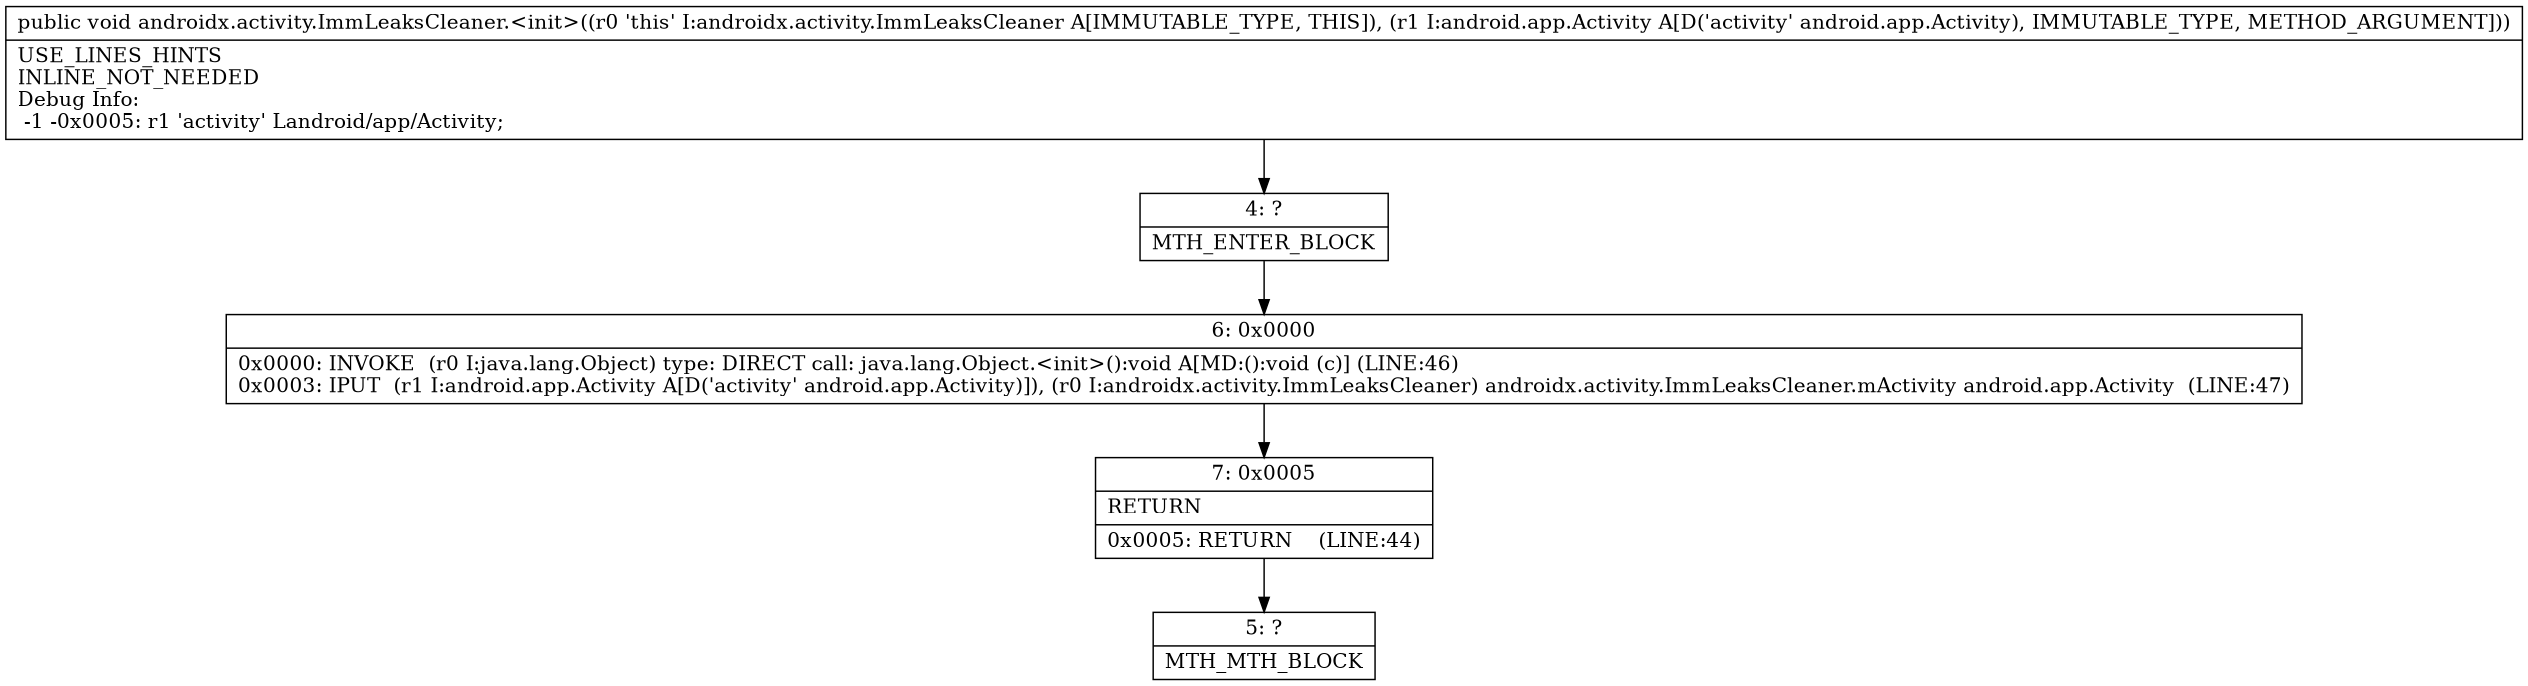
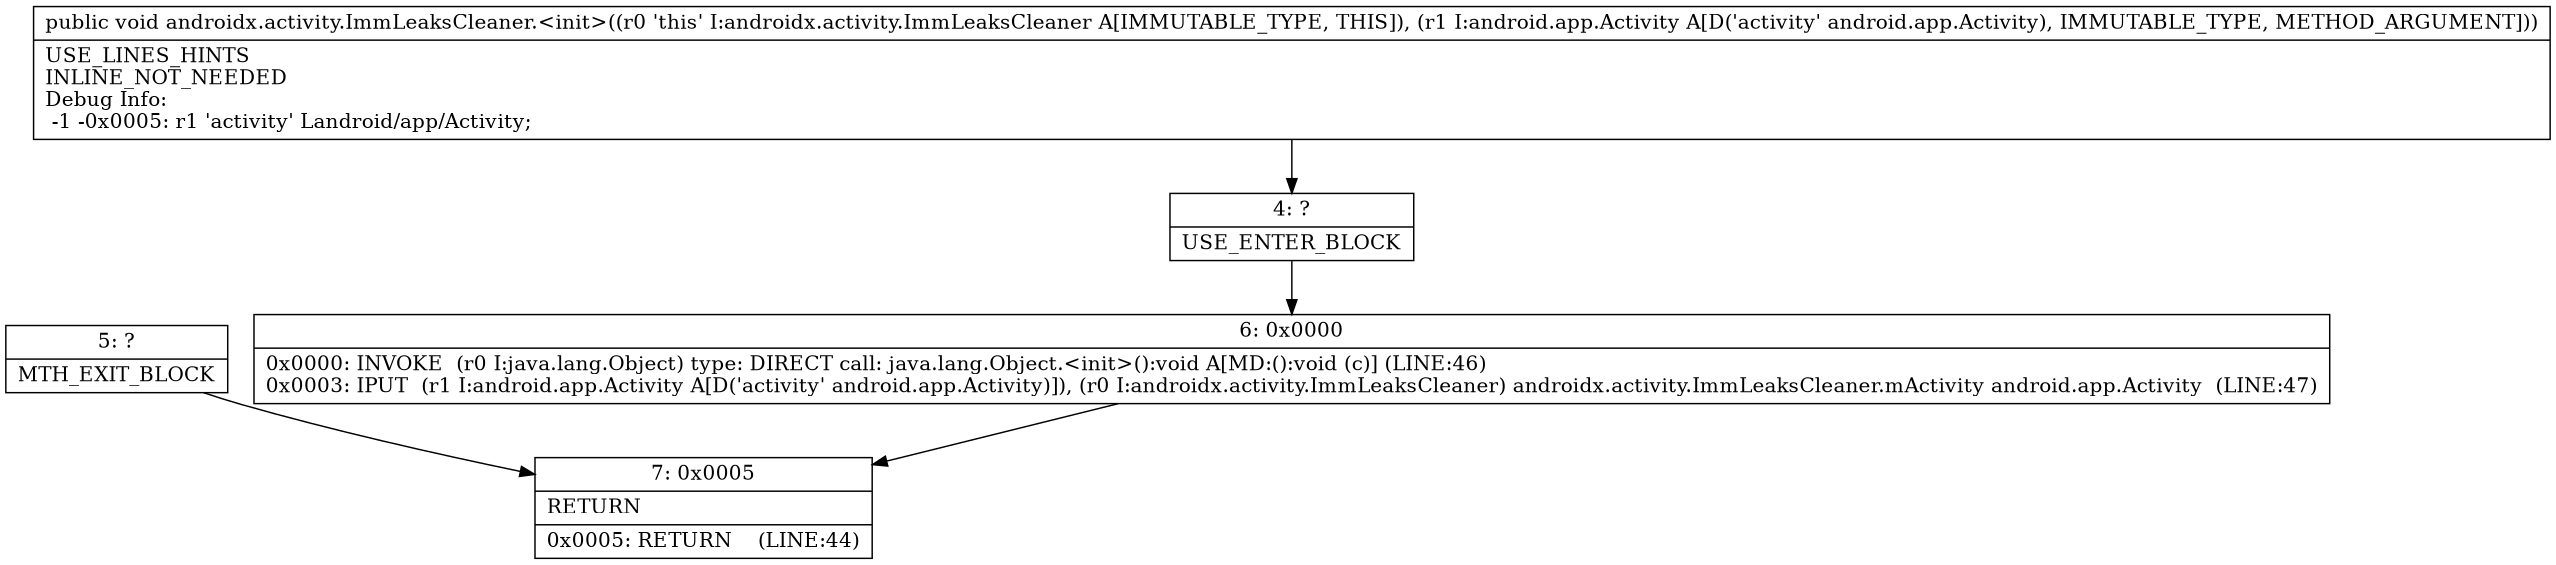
node "4: ?": text "MTH_ENTER_BLOCK" -> "USE_ENTER_BLOCK"
edge "7: 0x0005" -> "5: ?": reversed
node "5: ?": text "MTH_MTH_BLOCK" -> "MTH_EXIT_BLOCK"
